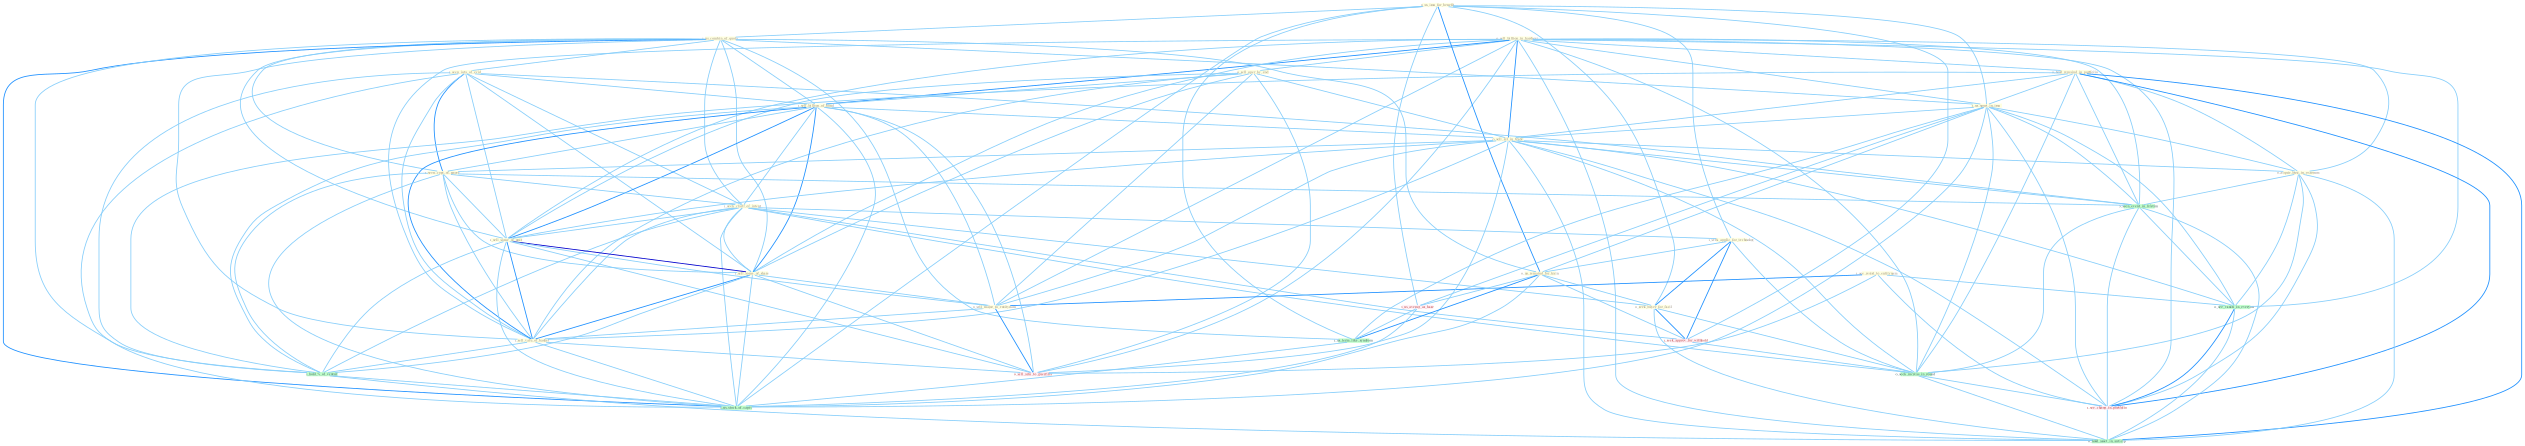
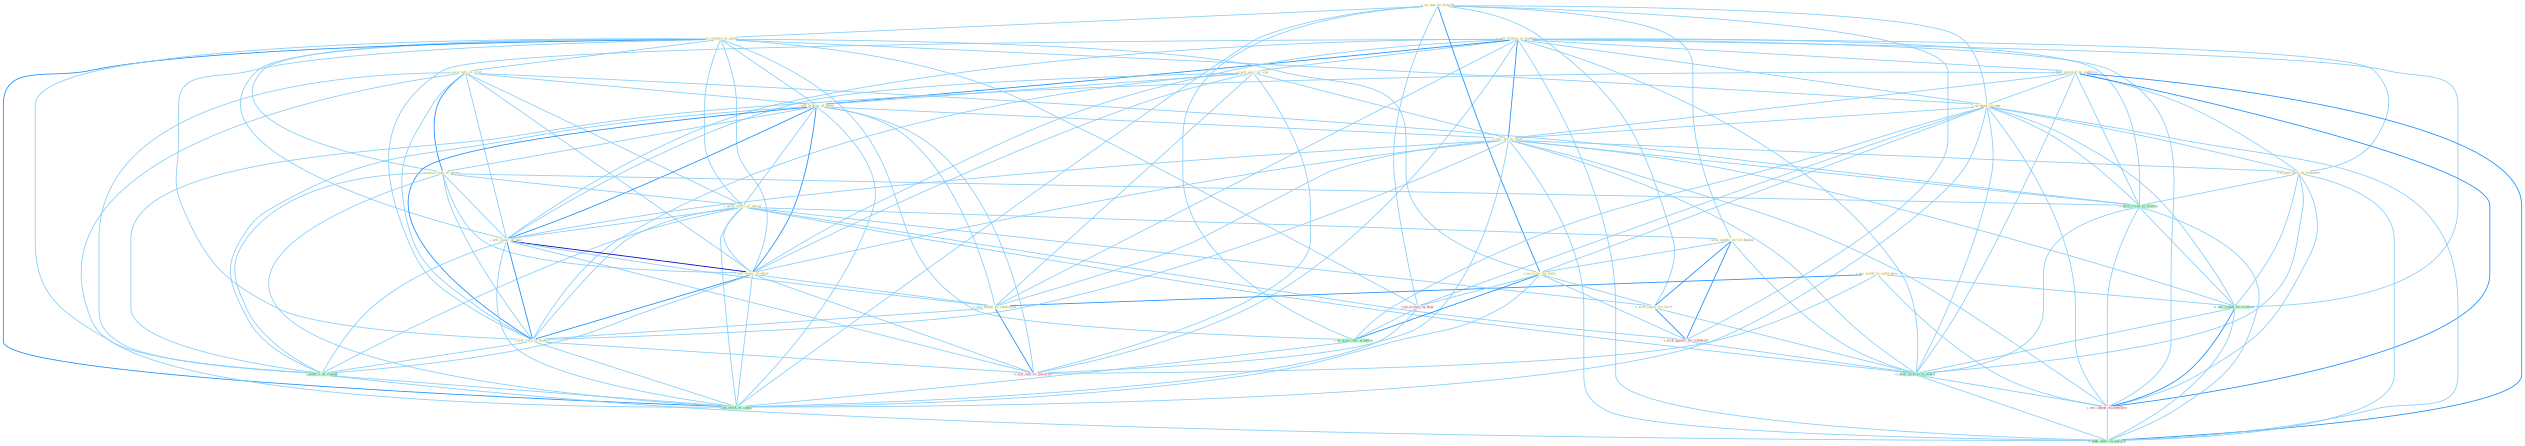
edge "1_us_combin_of_quota" -- "0_us_averag_as_base": added
edge "0_sell_all_in_trade" -- "1_seen_copi_of_paper": now "0_sell_all_in_trade" -- "1_sell_some_of_share"
node "0_us_remaind_for_train": label "0_us_remaind_for_train" -> "0_us_term_for_train"
edge "0_see_vaniti_in_everyon" -- "0_seek_increas_in_round": added
edge "0_seek_buyer_for_facil" -- "0_hold_asset_in_anticip": now "1_us_spurt_in_issu" -- "0_hold_asset_in_anticip"
